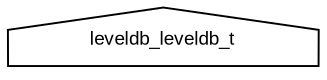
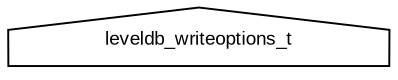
node "leveldb_leveldb_t": label "leveldb_leveldb_t" -> "leveldb_writeoptions_t"
